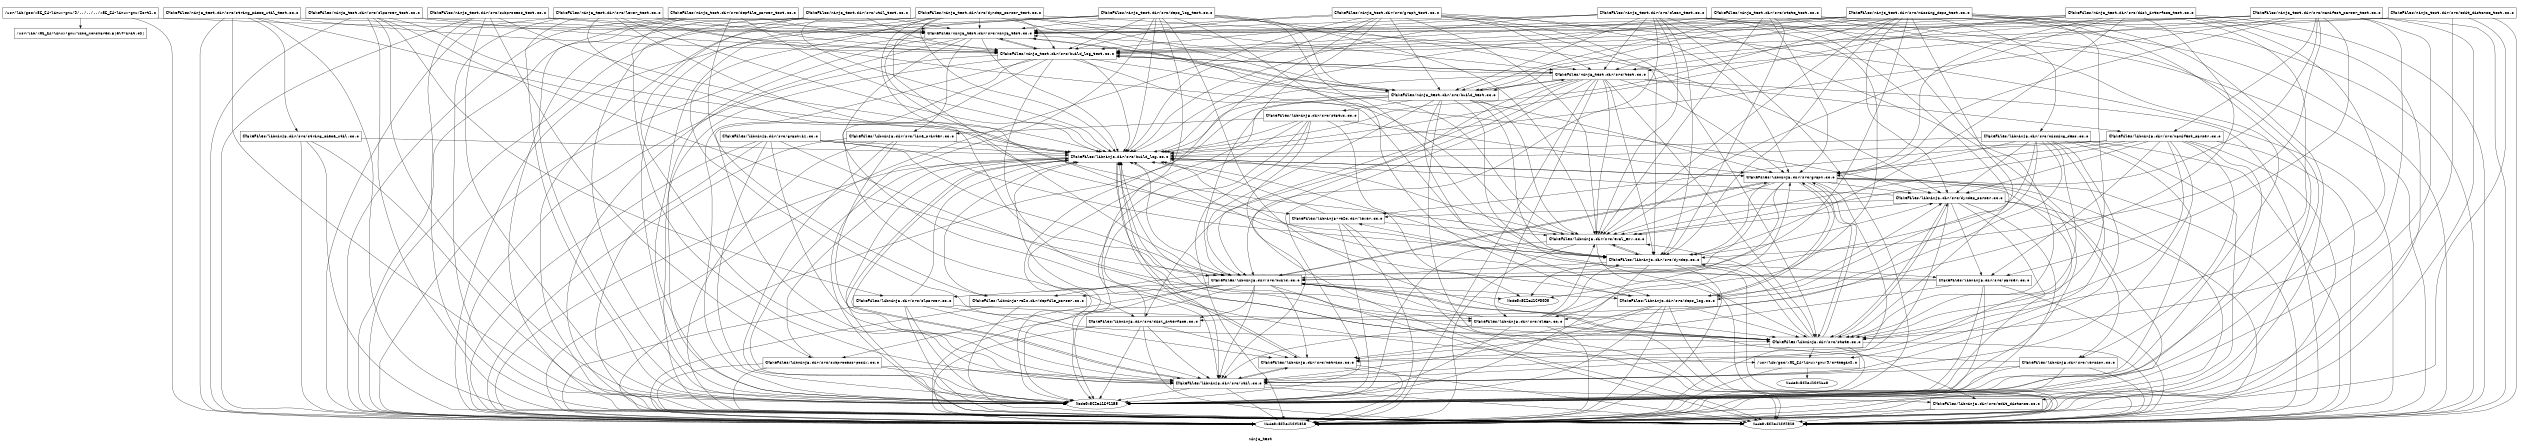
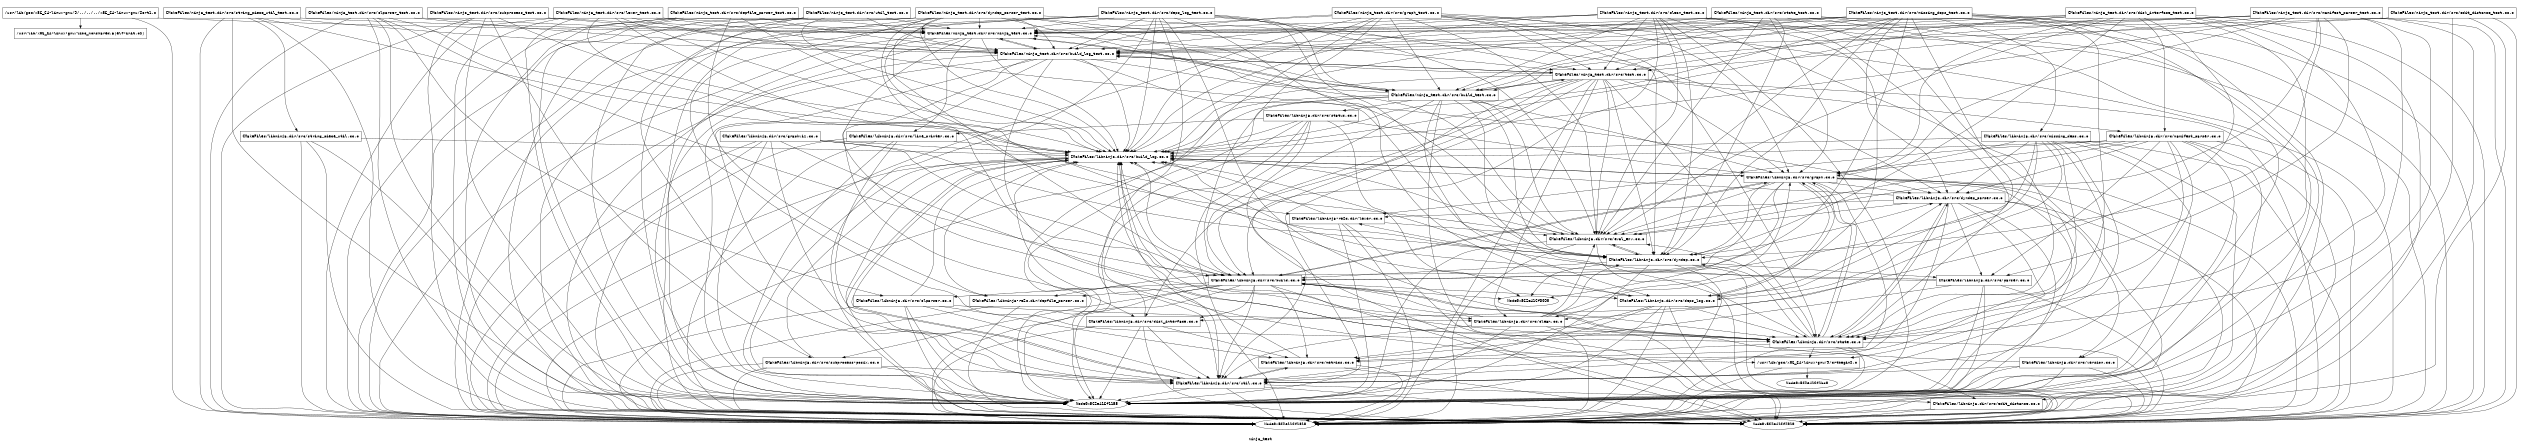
edge "CMakeFiles/ninja_test.dir/src/manifest_parser_test.cc.o" -> "CMakeFiles/libninja.dir/src/manifest_parser.cc.o": now "CMakeFiles/ninja_test.dir/src/disk_interface_test.cc.o" -> "CMakeFiles/libninja.dir/src/manifest_parser.cc.o"
edge "CMakeFiles/libninja.dir/src/build_log.cc.o" -> "CMakeFiles/libninja.dir/src/metrics.cc.o": removed
edge "CMakeFiles/ninja_test.dir/src/depfile_parser_test.cc.o" -> "CMakeFiles/libninja.dir/src/util.cc.o": now "CMakeFiles/ninja_test.dir/src/depfile_parser_test.cc.o" -> "Node0x562e416f2310"
node "Node0x562e416f1818": label "Node0x562e416f1818" -> "Node0x562e116f1818"
